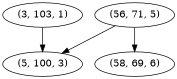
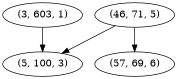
node "(3, 103, 1)": label "(3, 103, 1)" -> "(3, 603, 1)"
node "(56, 71, 5)": label "(56, 71, 5)" -> "(46, 71, 5)"
node "(58, 69, 6)": label "(58, 69, 6)" -> "(57, 69, 6)"
